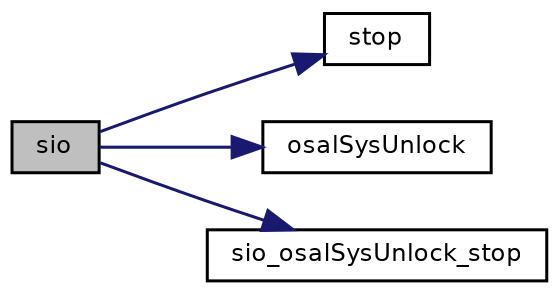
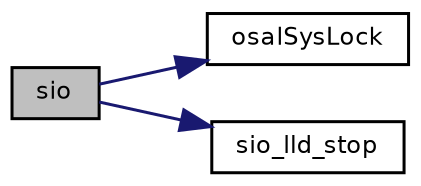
node "stop": label "stop" -> "osalSysLock"
node "osalSysUnlock": removed
node "sio_osalSysUnlock_stop": label "sio_osalSysUnlock_stop" -> "sio_lld_stop"
